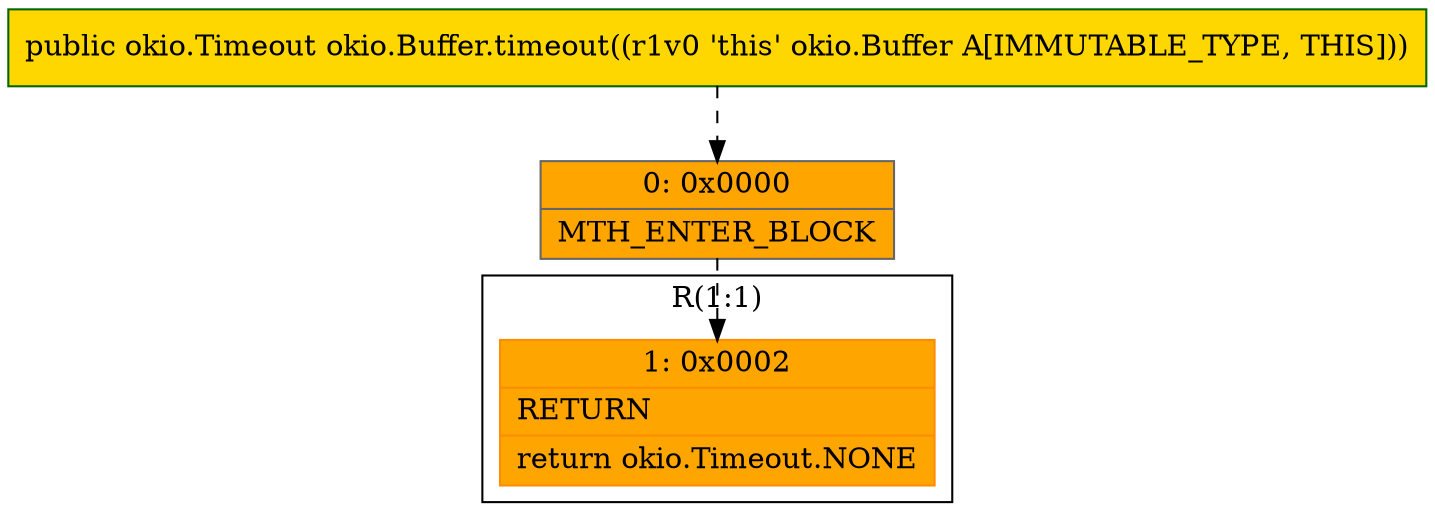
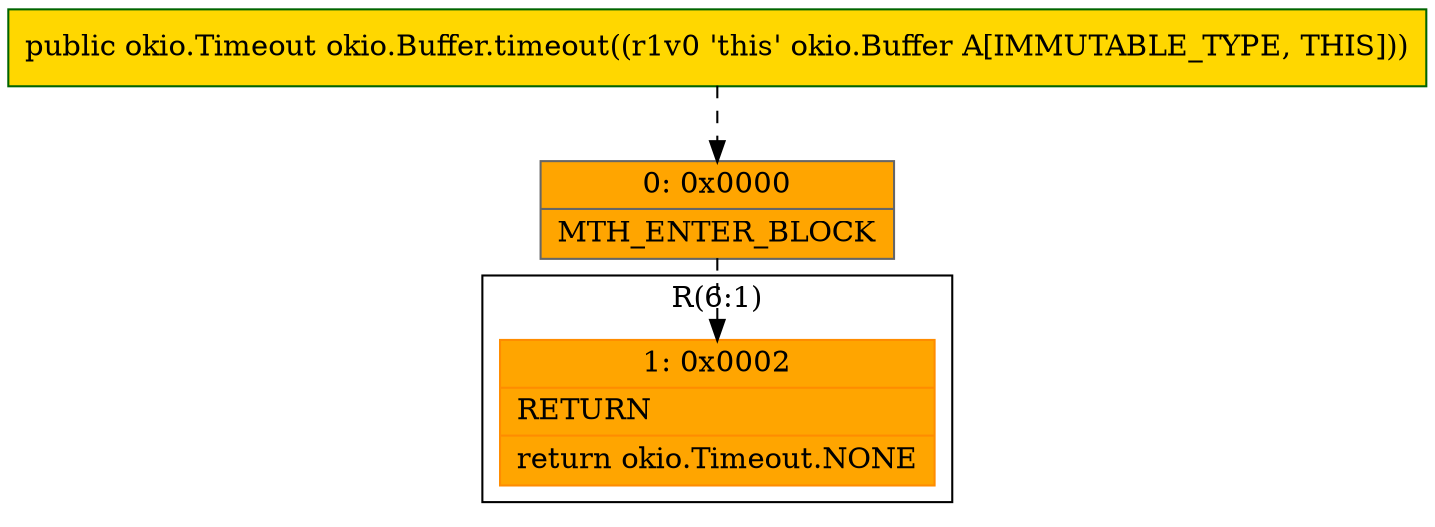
cluster "R(1:1)": label "R(1:1)" -> "R(6:1)"
